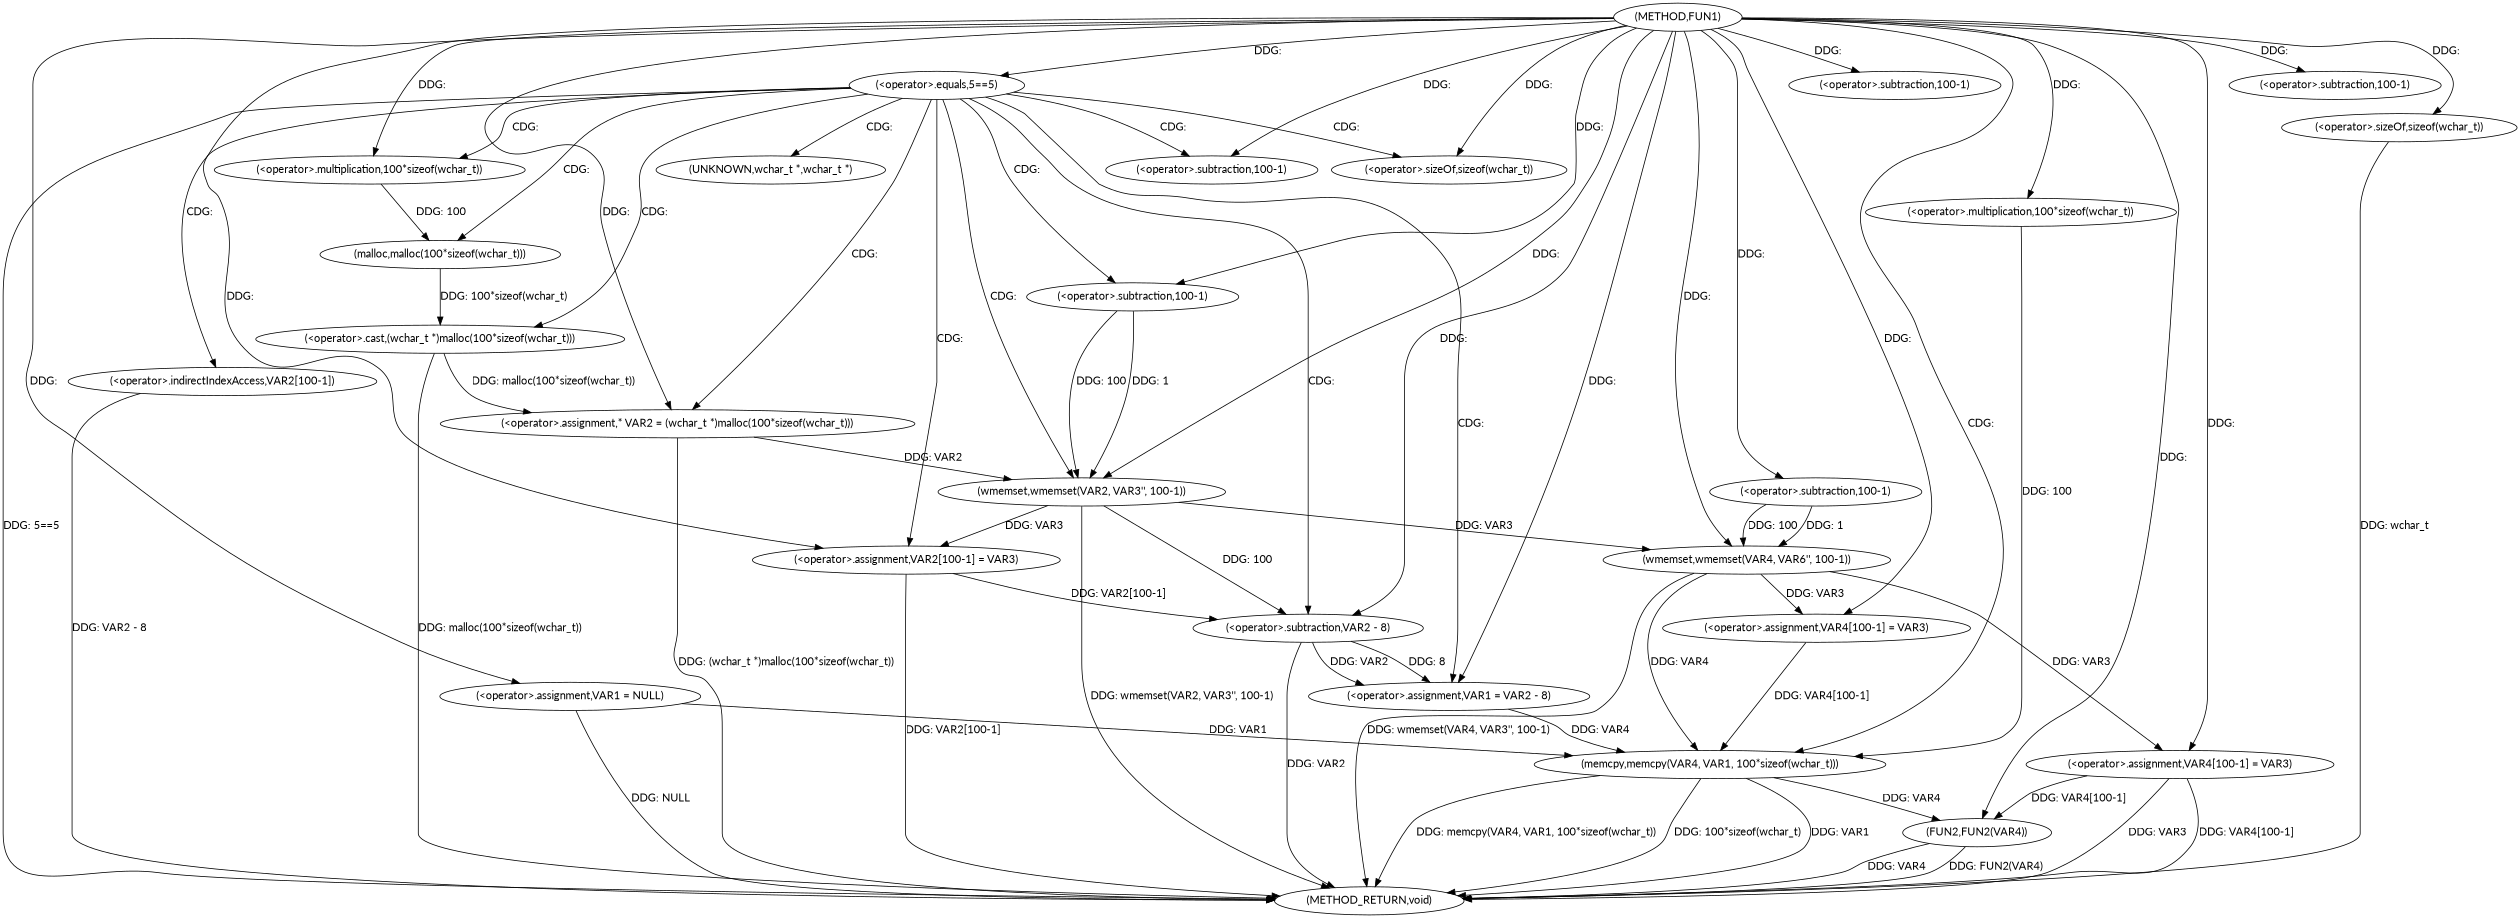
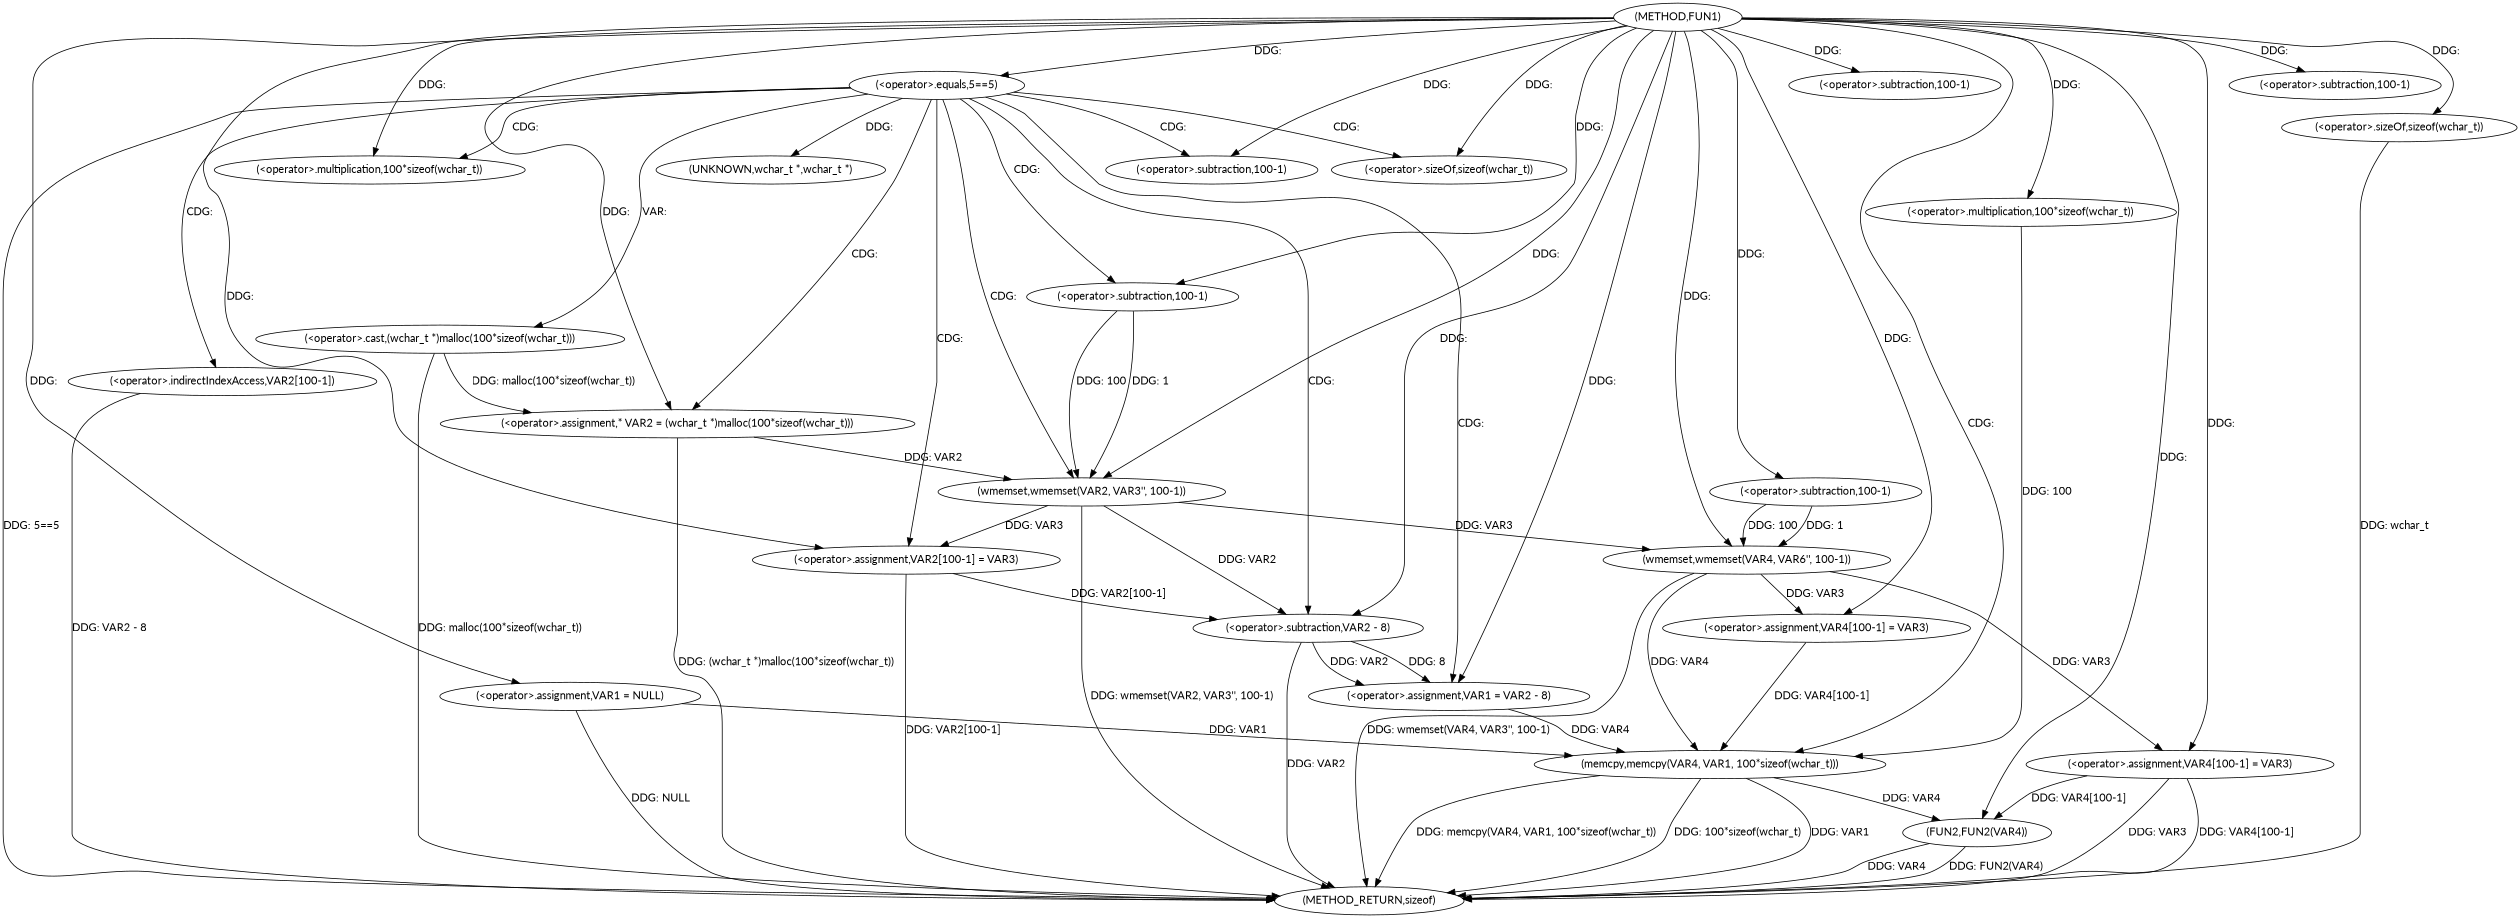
edge "(<operator>.equals,5==5)" -> "(UNKNOWN,wchar_t *,wchar_t *)": label "CDG: " -> "DDG: "
edge "(<operator>.equals,5==5)" -> "(<operator>.cast,(wchar_t *)malloc(100*sizeof(wchar_t)))": label "CDG: " -> "VAR: "
node "(malloc,malloc(100*sizeof(wchar_t)))": removed
edge "(wmemset,wmemset(VAR2, VAR3'', 100-1))" -> "(<operator>.subtraction,VAR2 - 8)": label "DDG: 100" -> "DDG: VAR2"
node "(METHOD_RETURN,void)": label "(METHOD_RETURN,void)" -> "(METHOD_RETURN,sizeof)"
